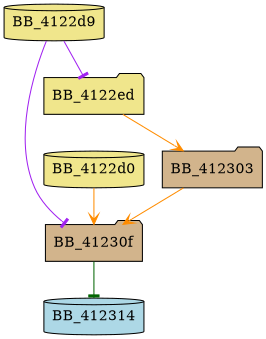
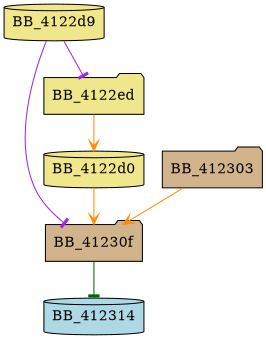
edge "BB_4122ed" -> "BB_412303": now "BB_4122ed" -> "BB_4122d0"
